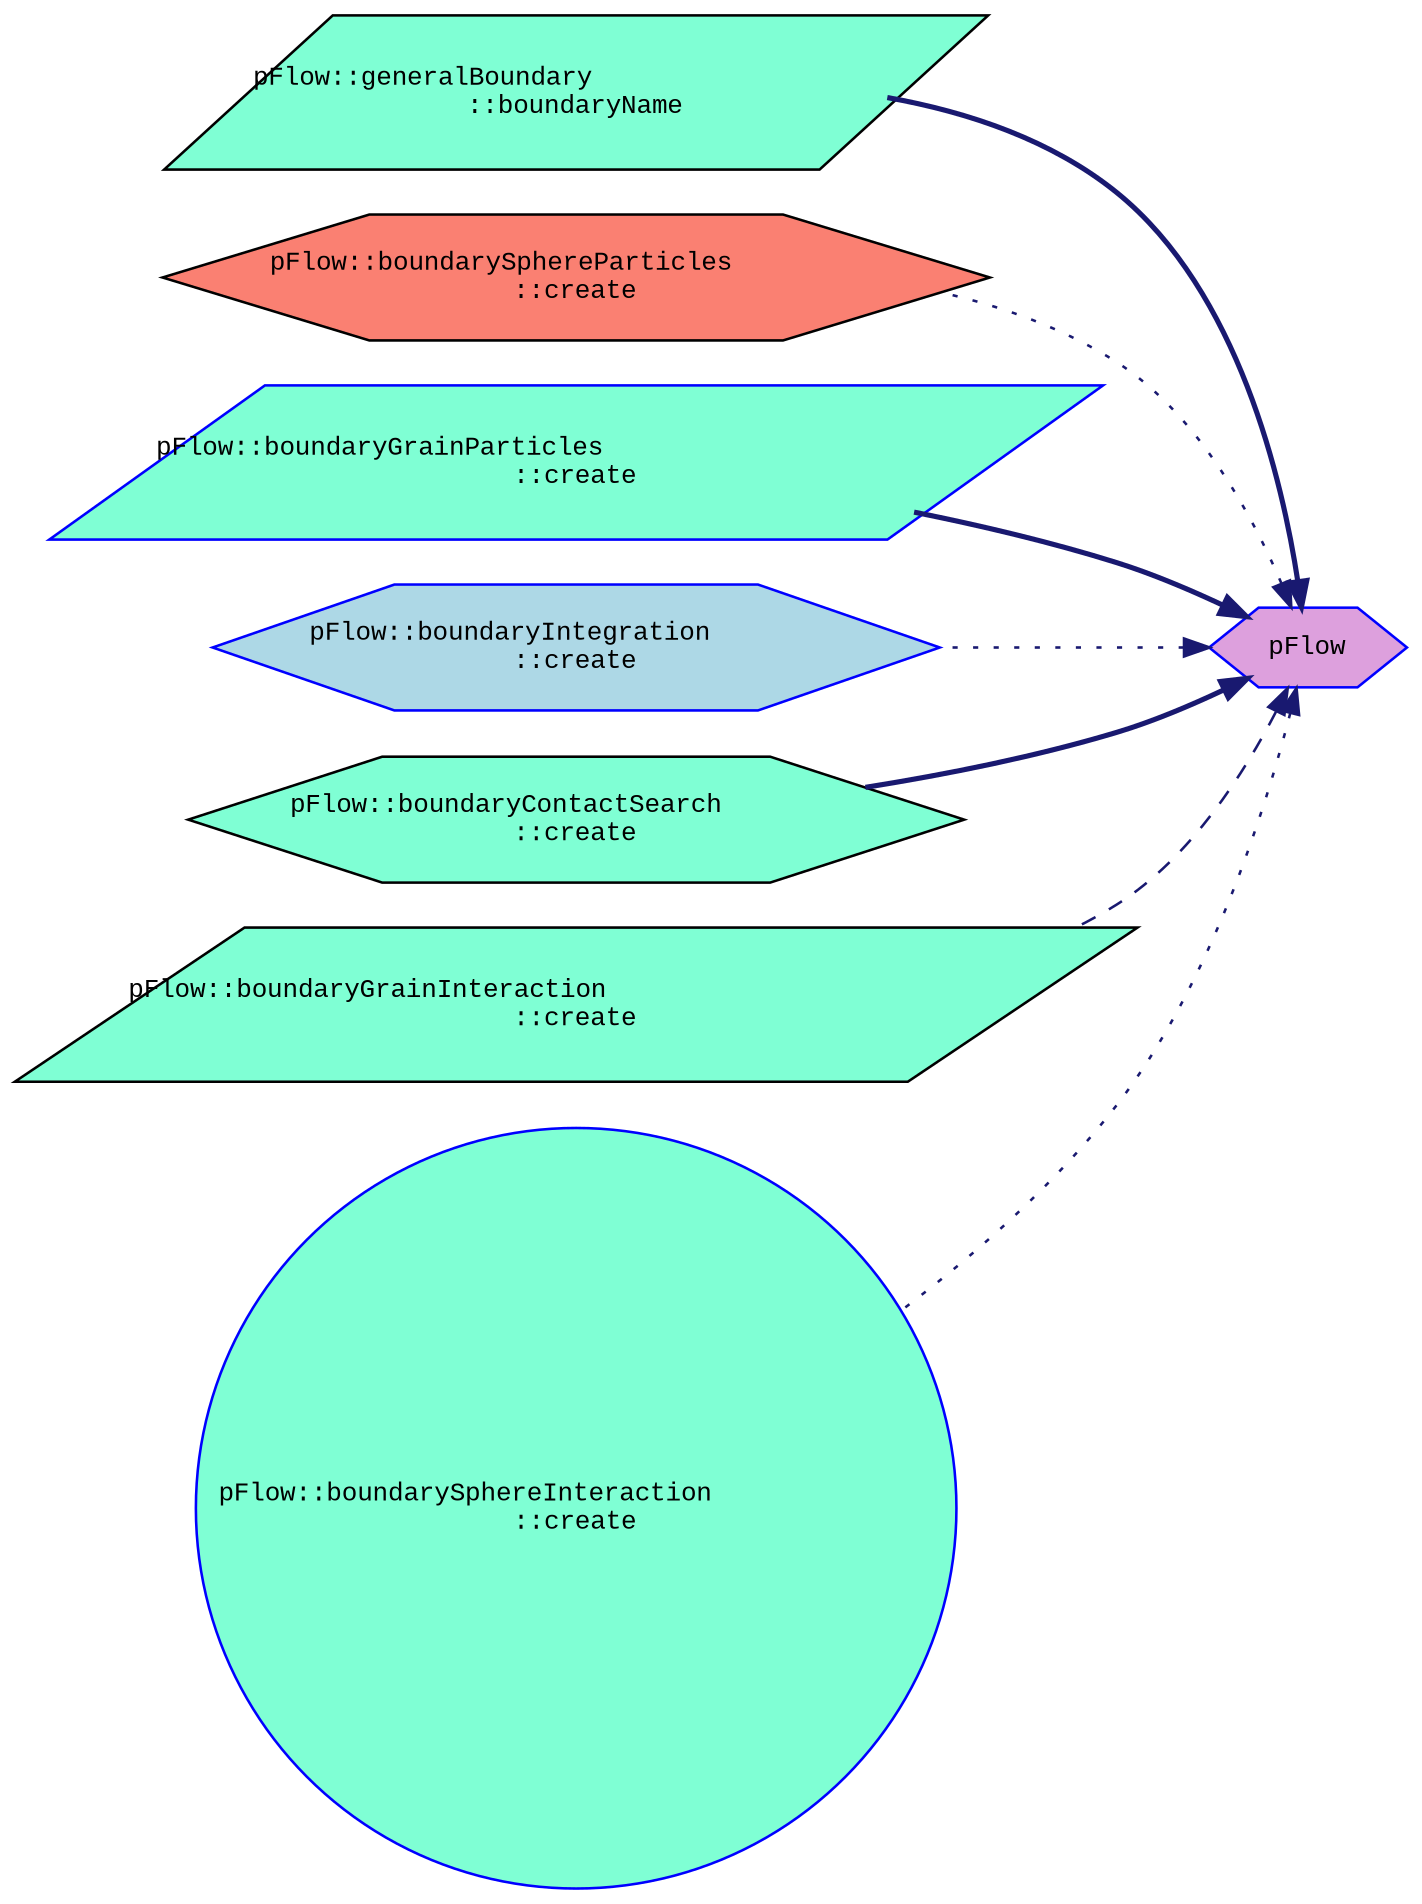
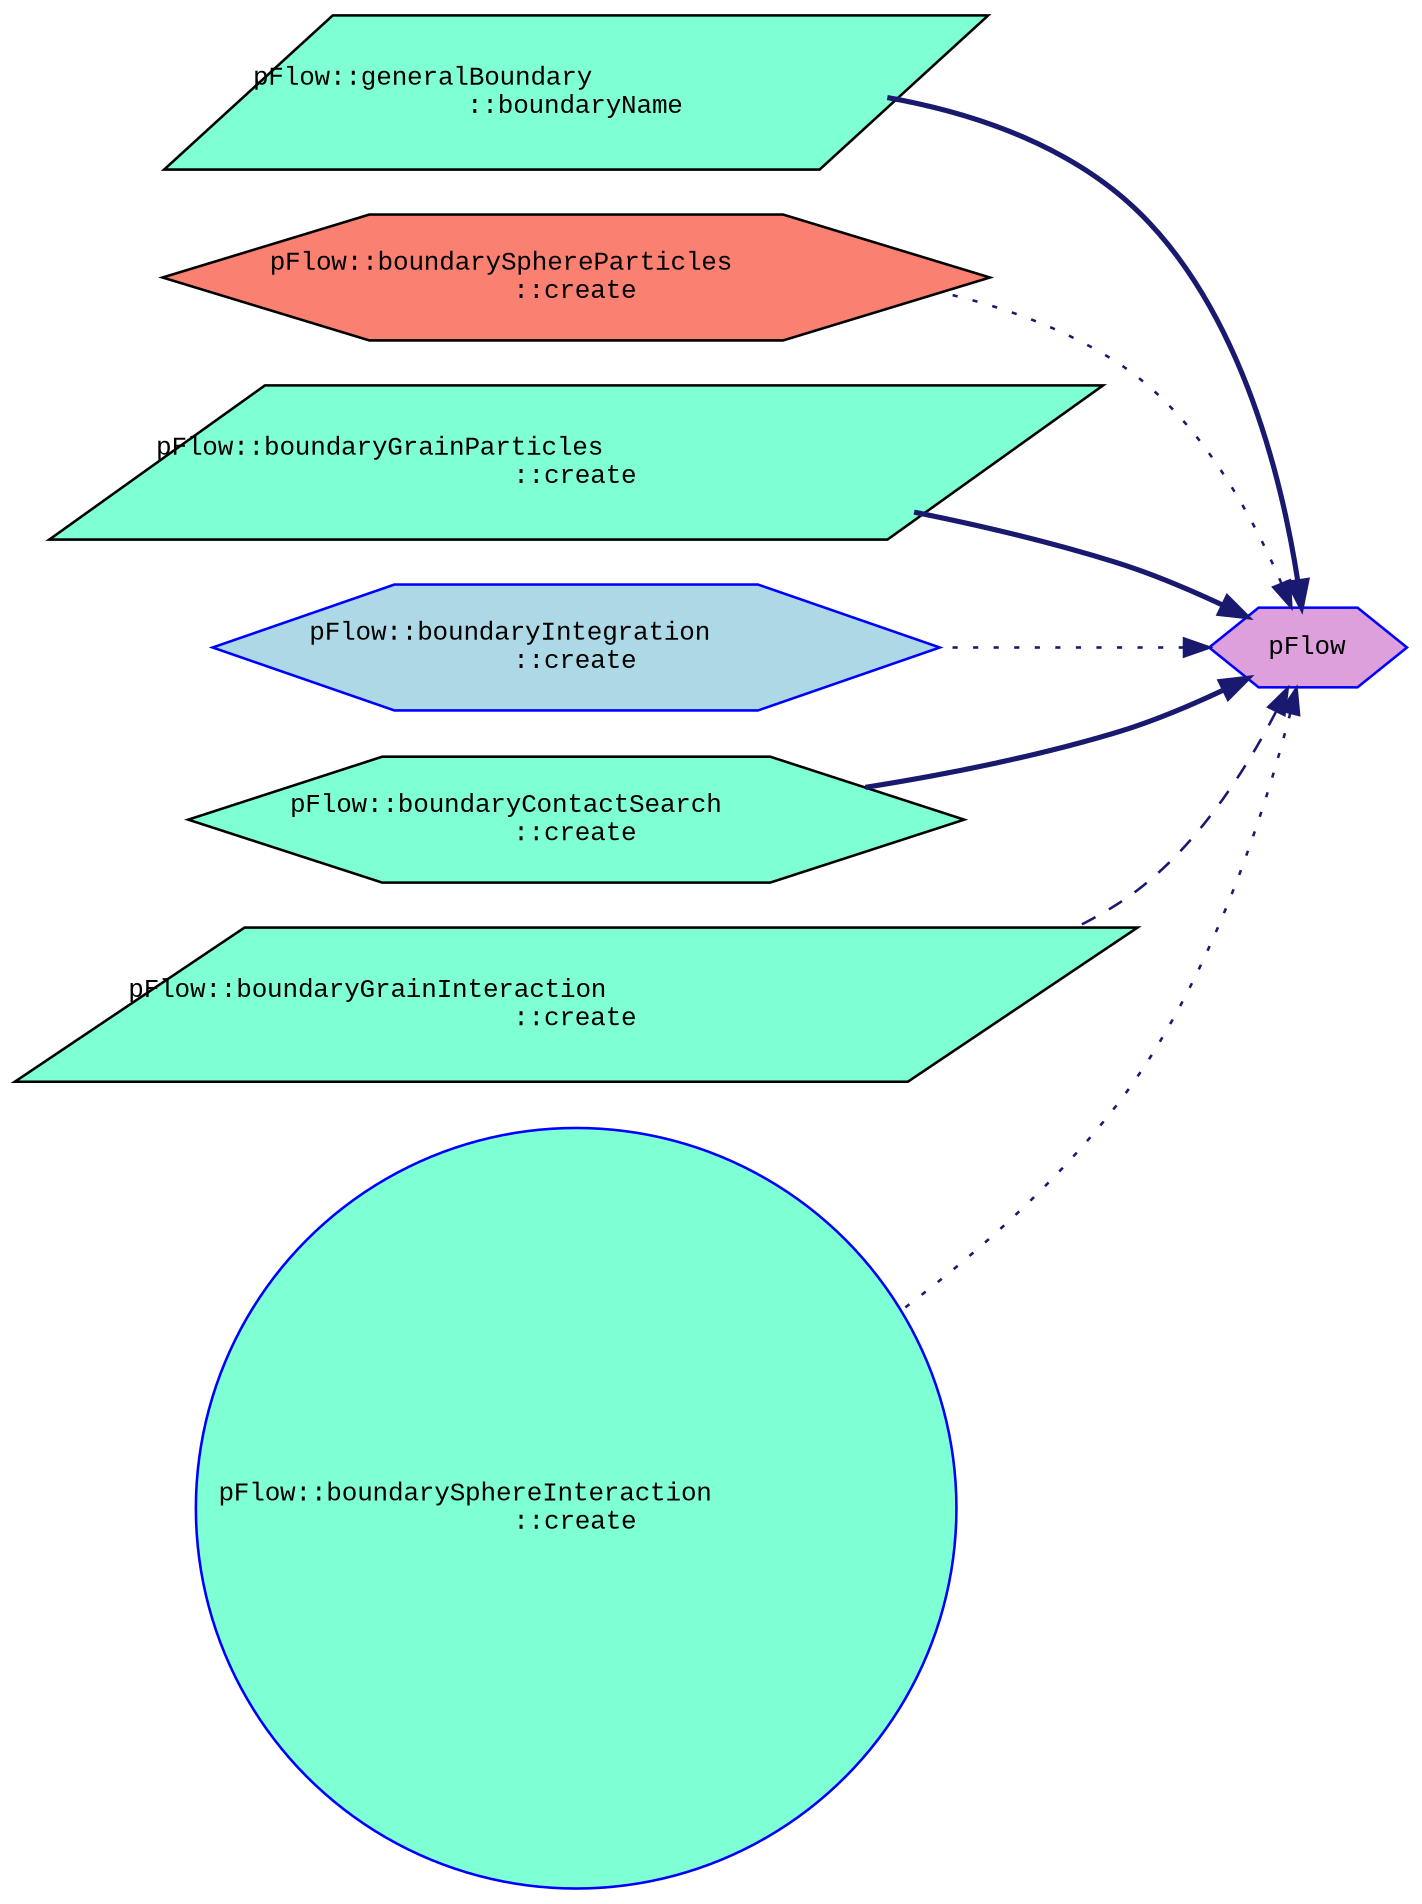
node "pFlow::boundaryGrainParticles ::create": color blue -> black
